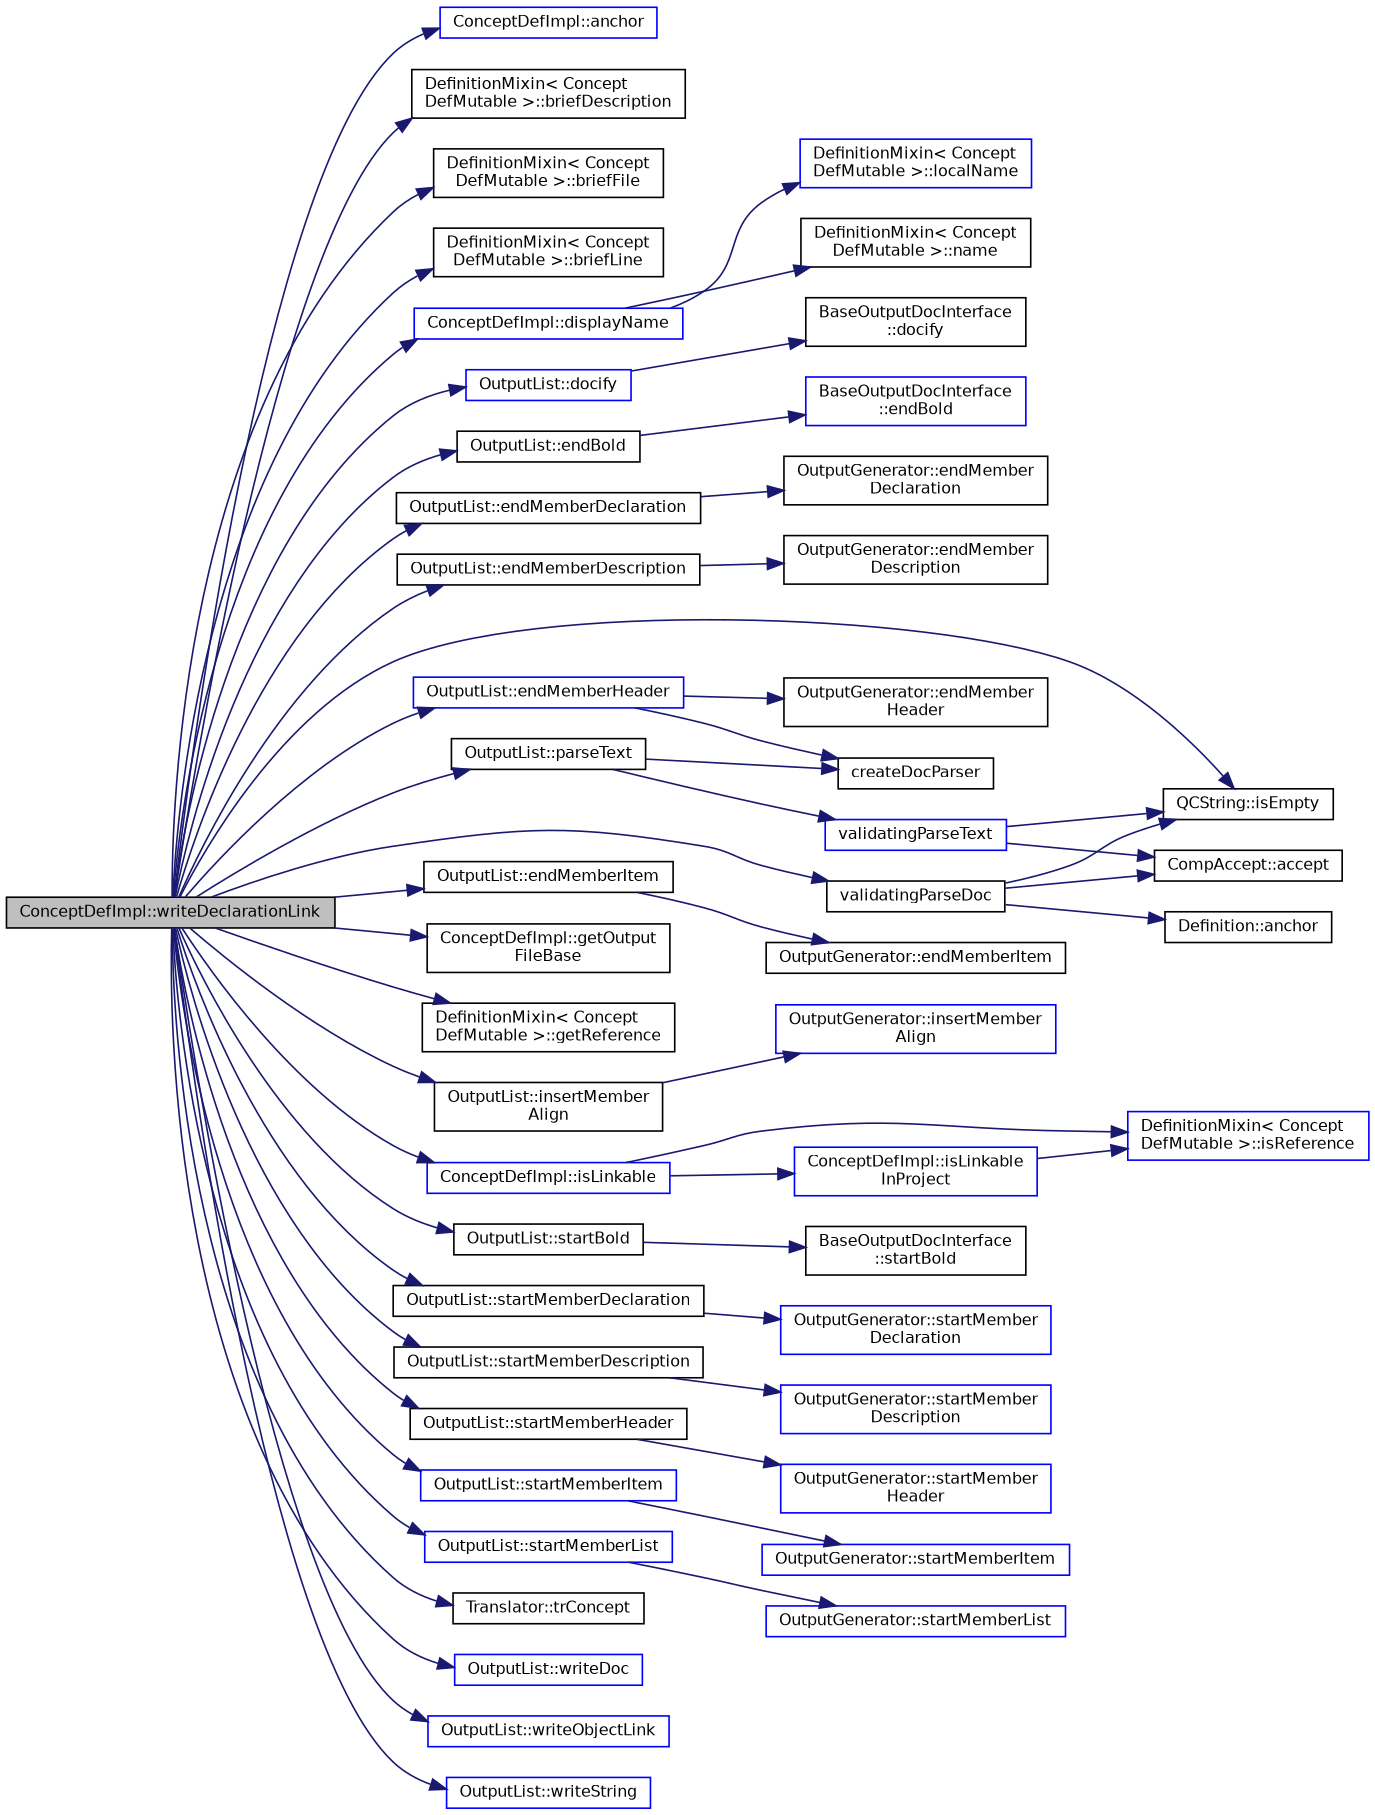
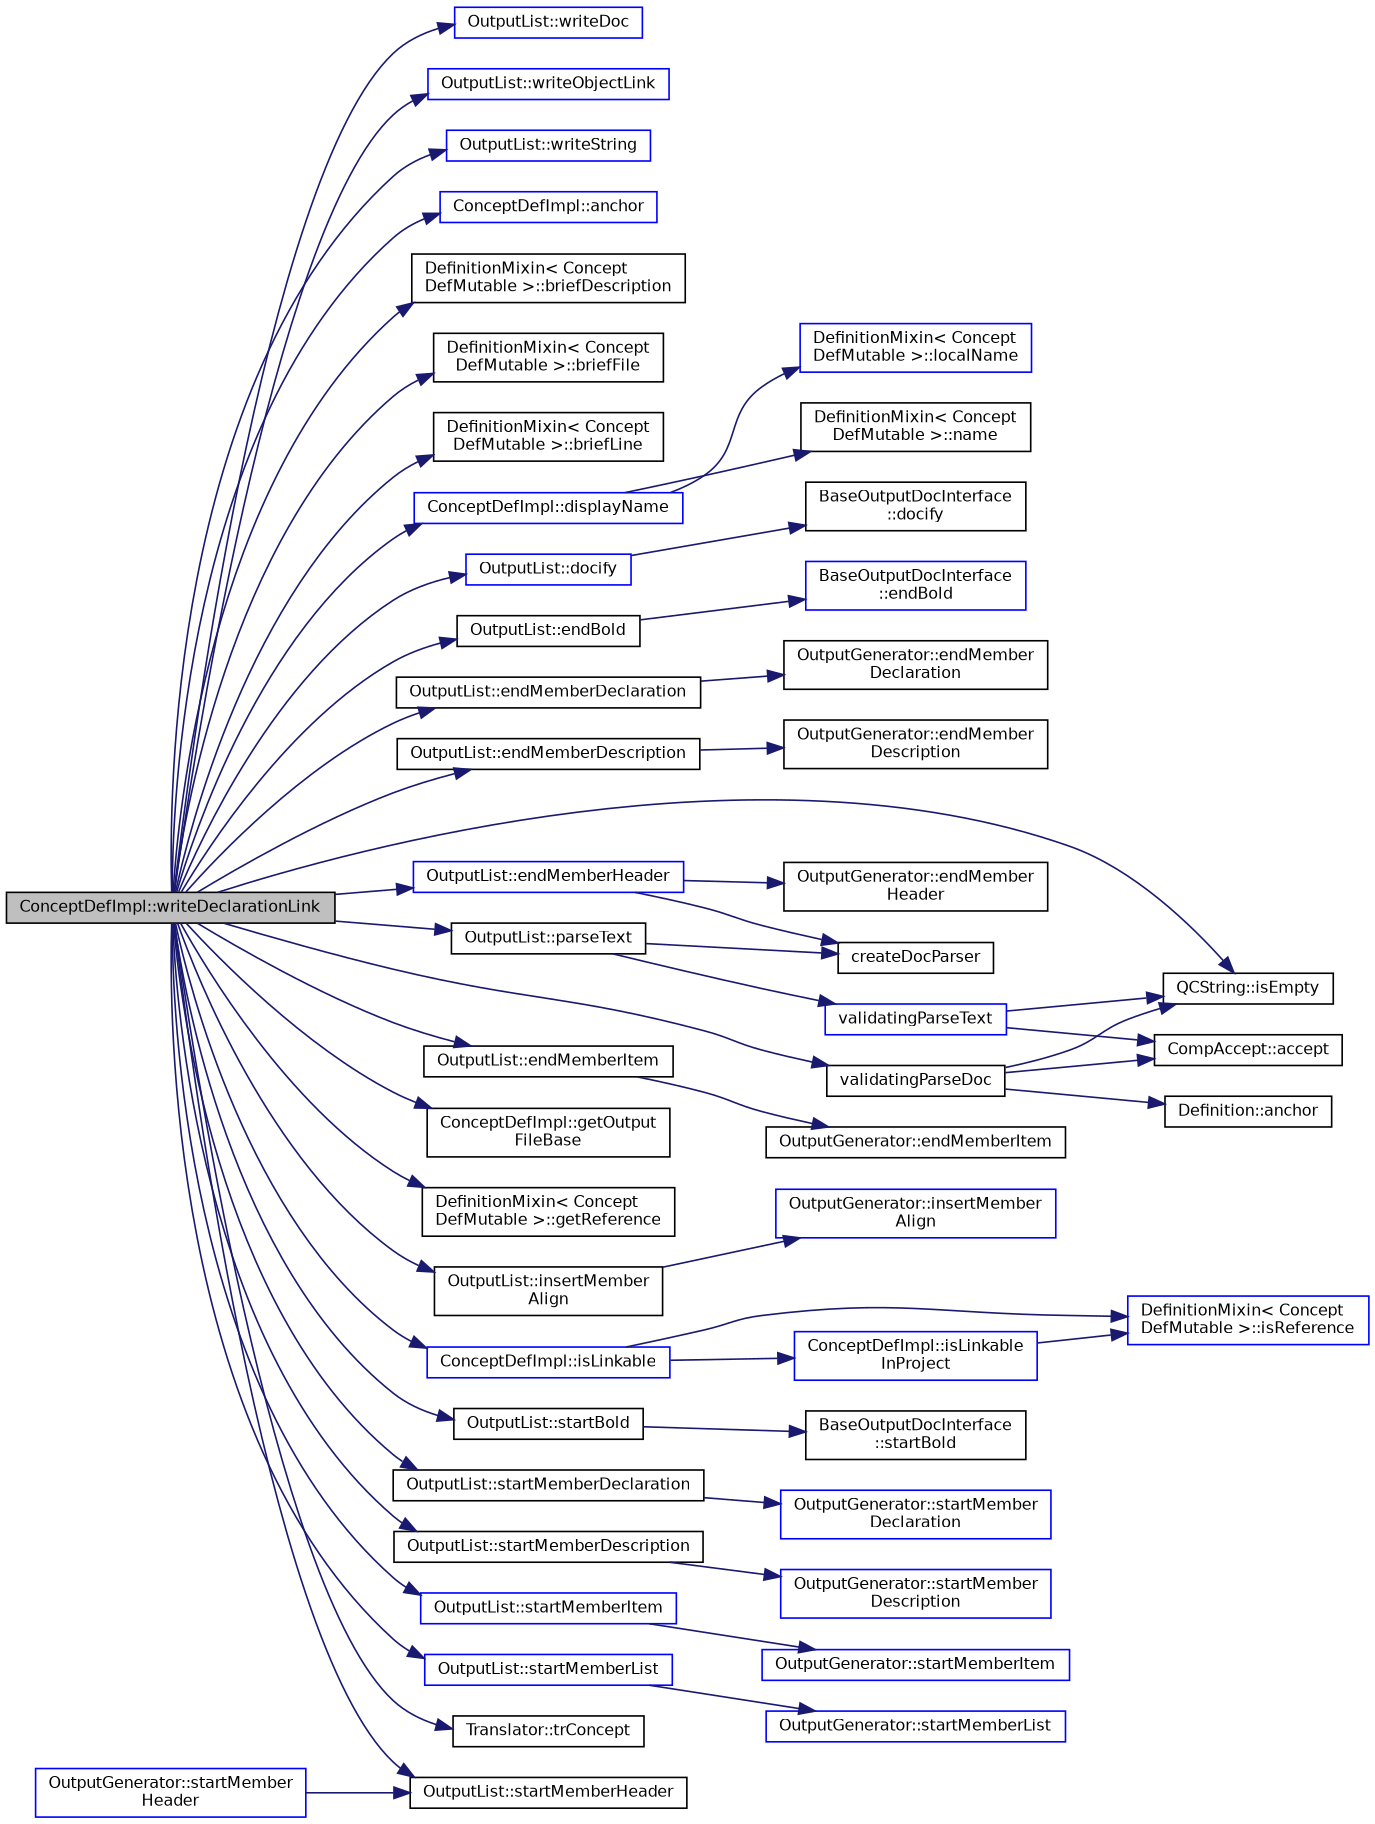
edge "OutputList::startMemberHeader" -> "OutputGenerator::startMember Header": reversed
